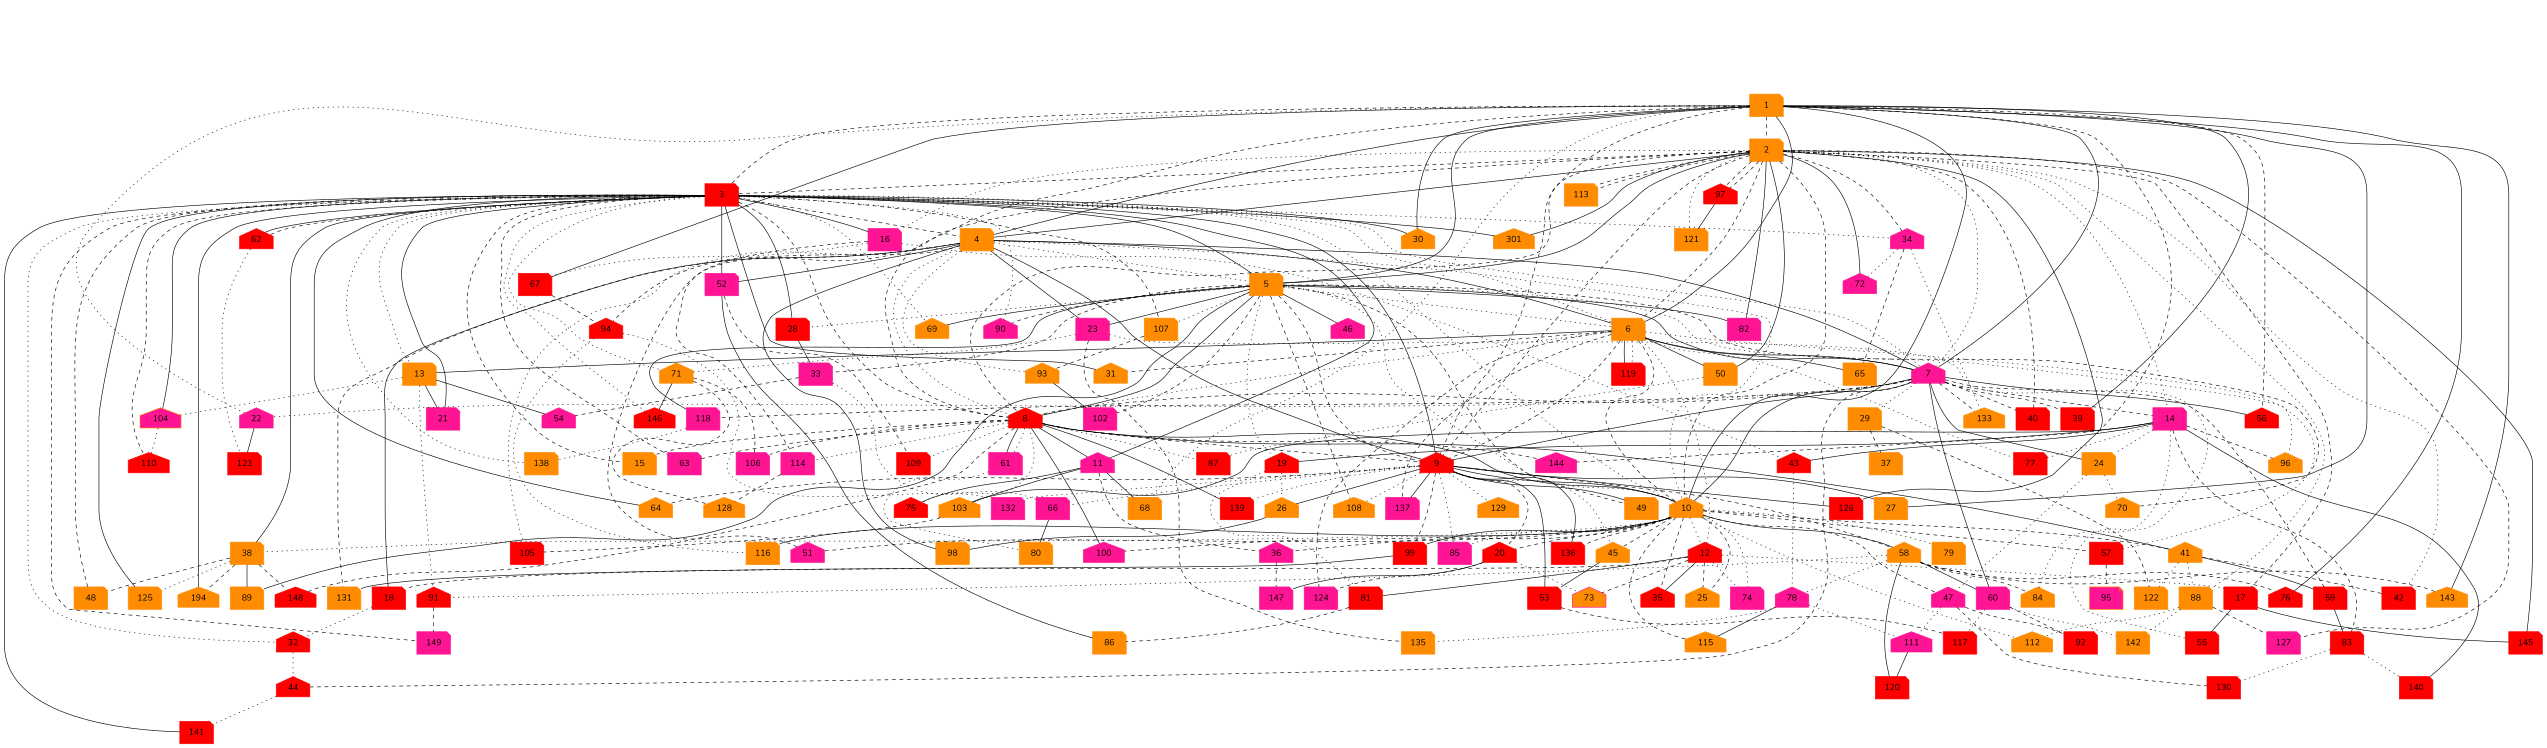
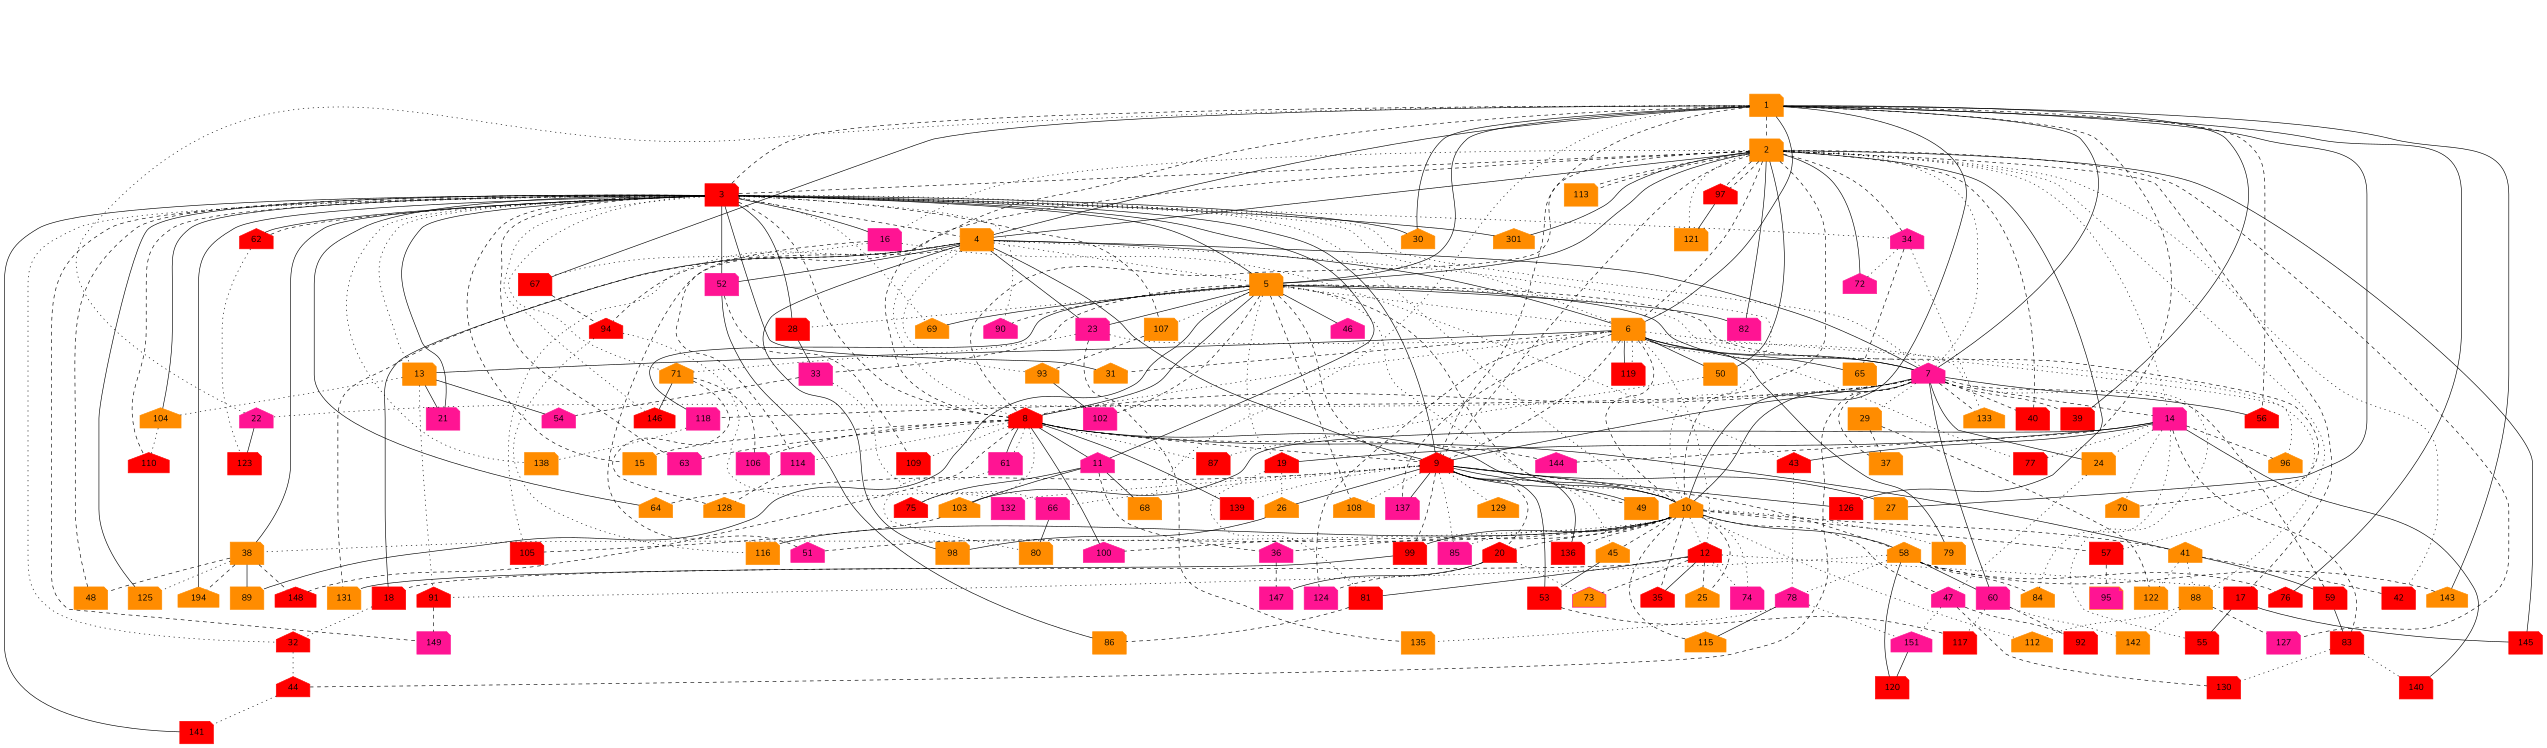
edge "7" -- "37": added
node "104": fillcolor deeppink -> darkorange
edge "6" -- "79": added
edge "24" -- "70": now "14" -- "70"
node "111": label "111" -> "151"
